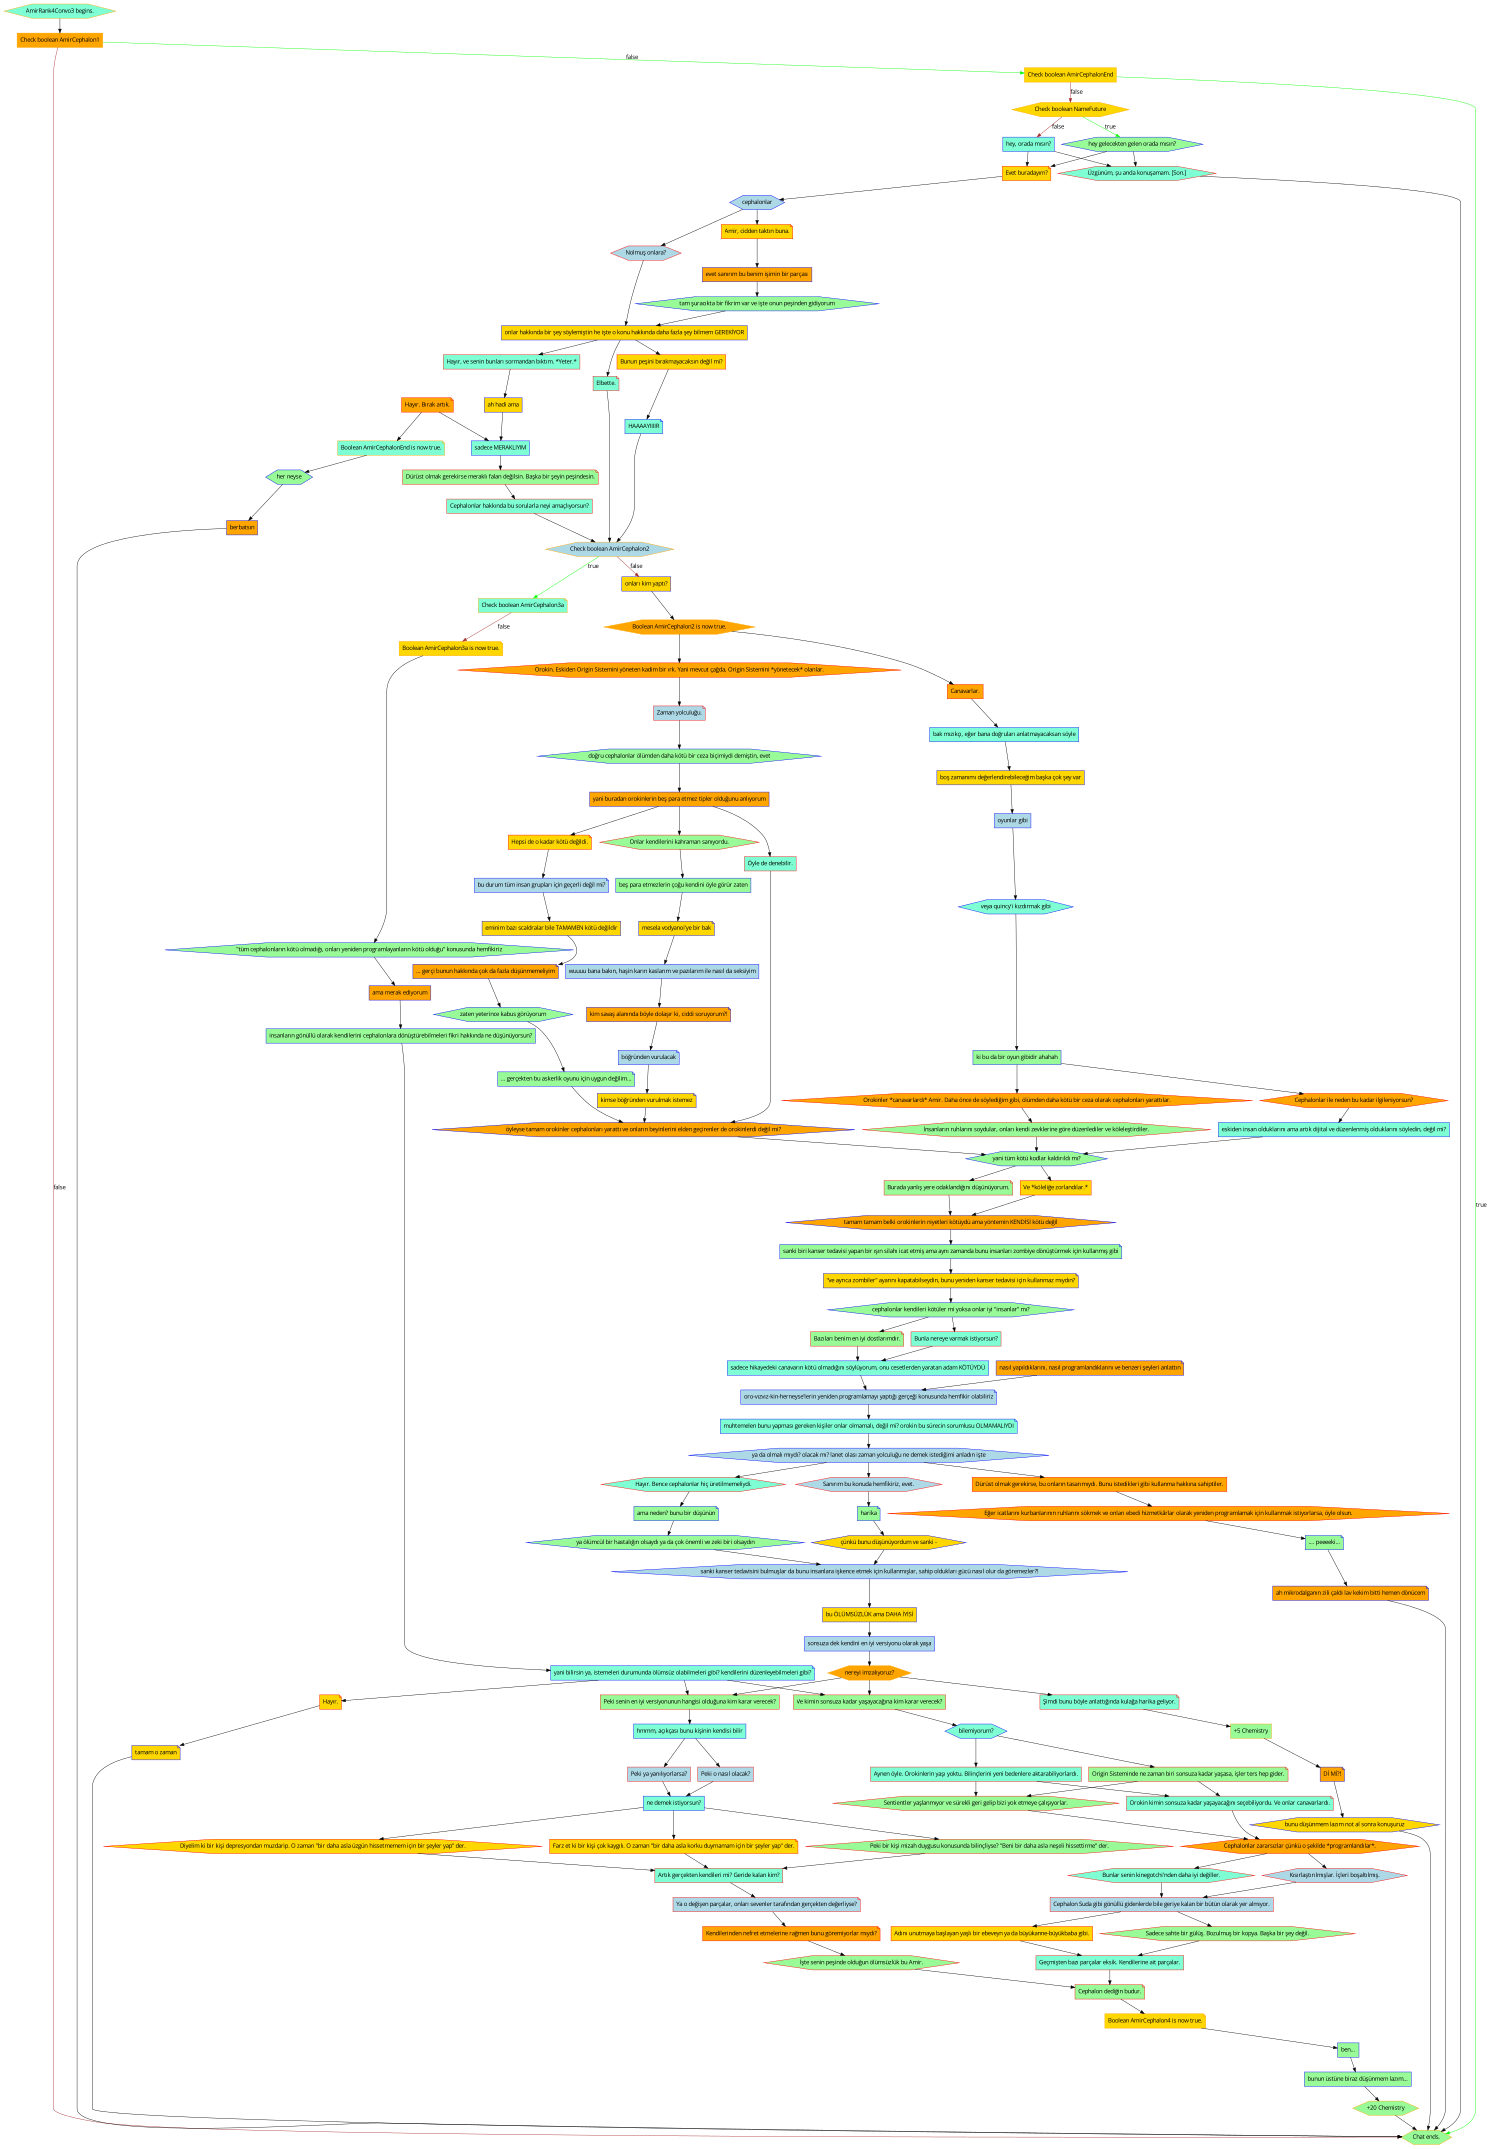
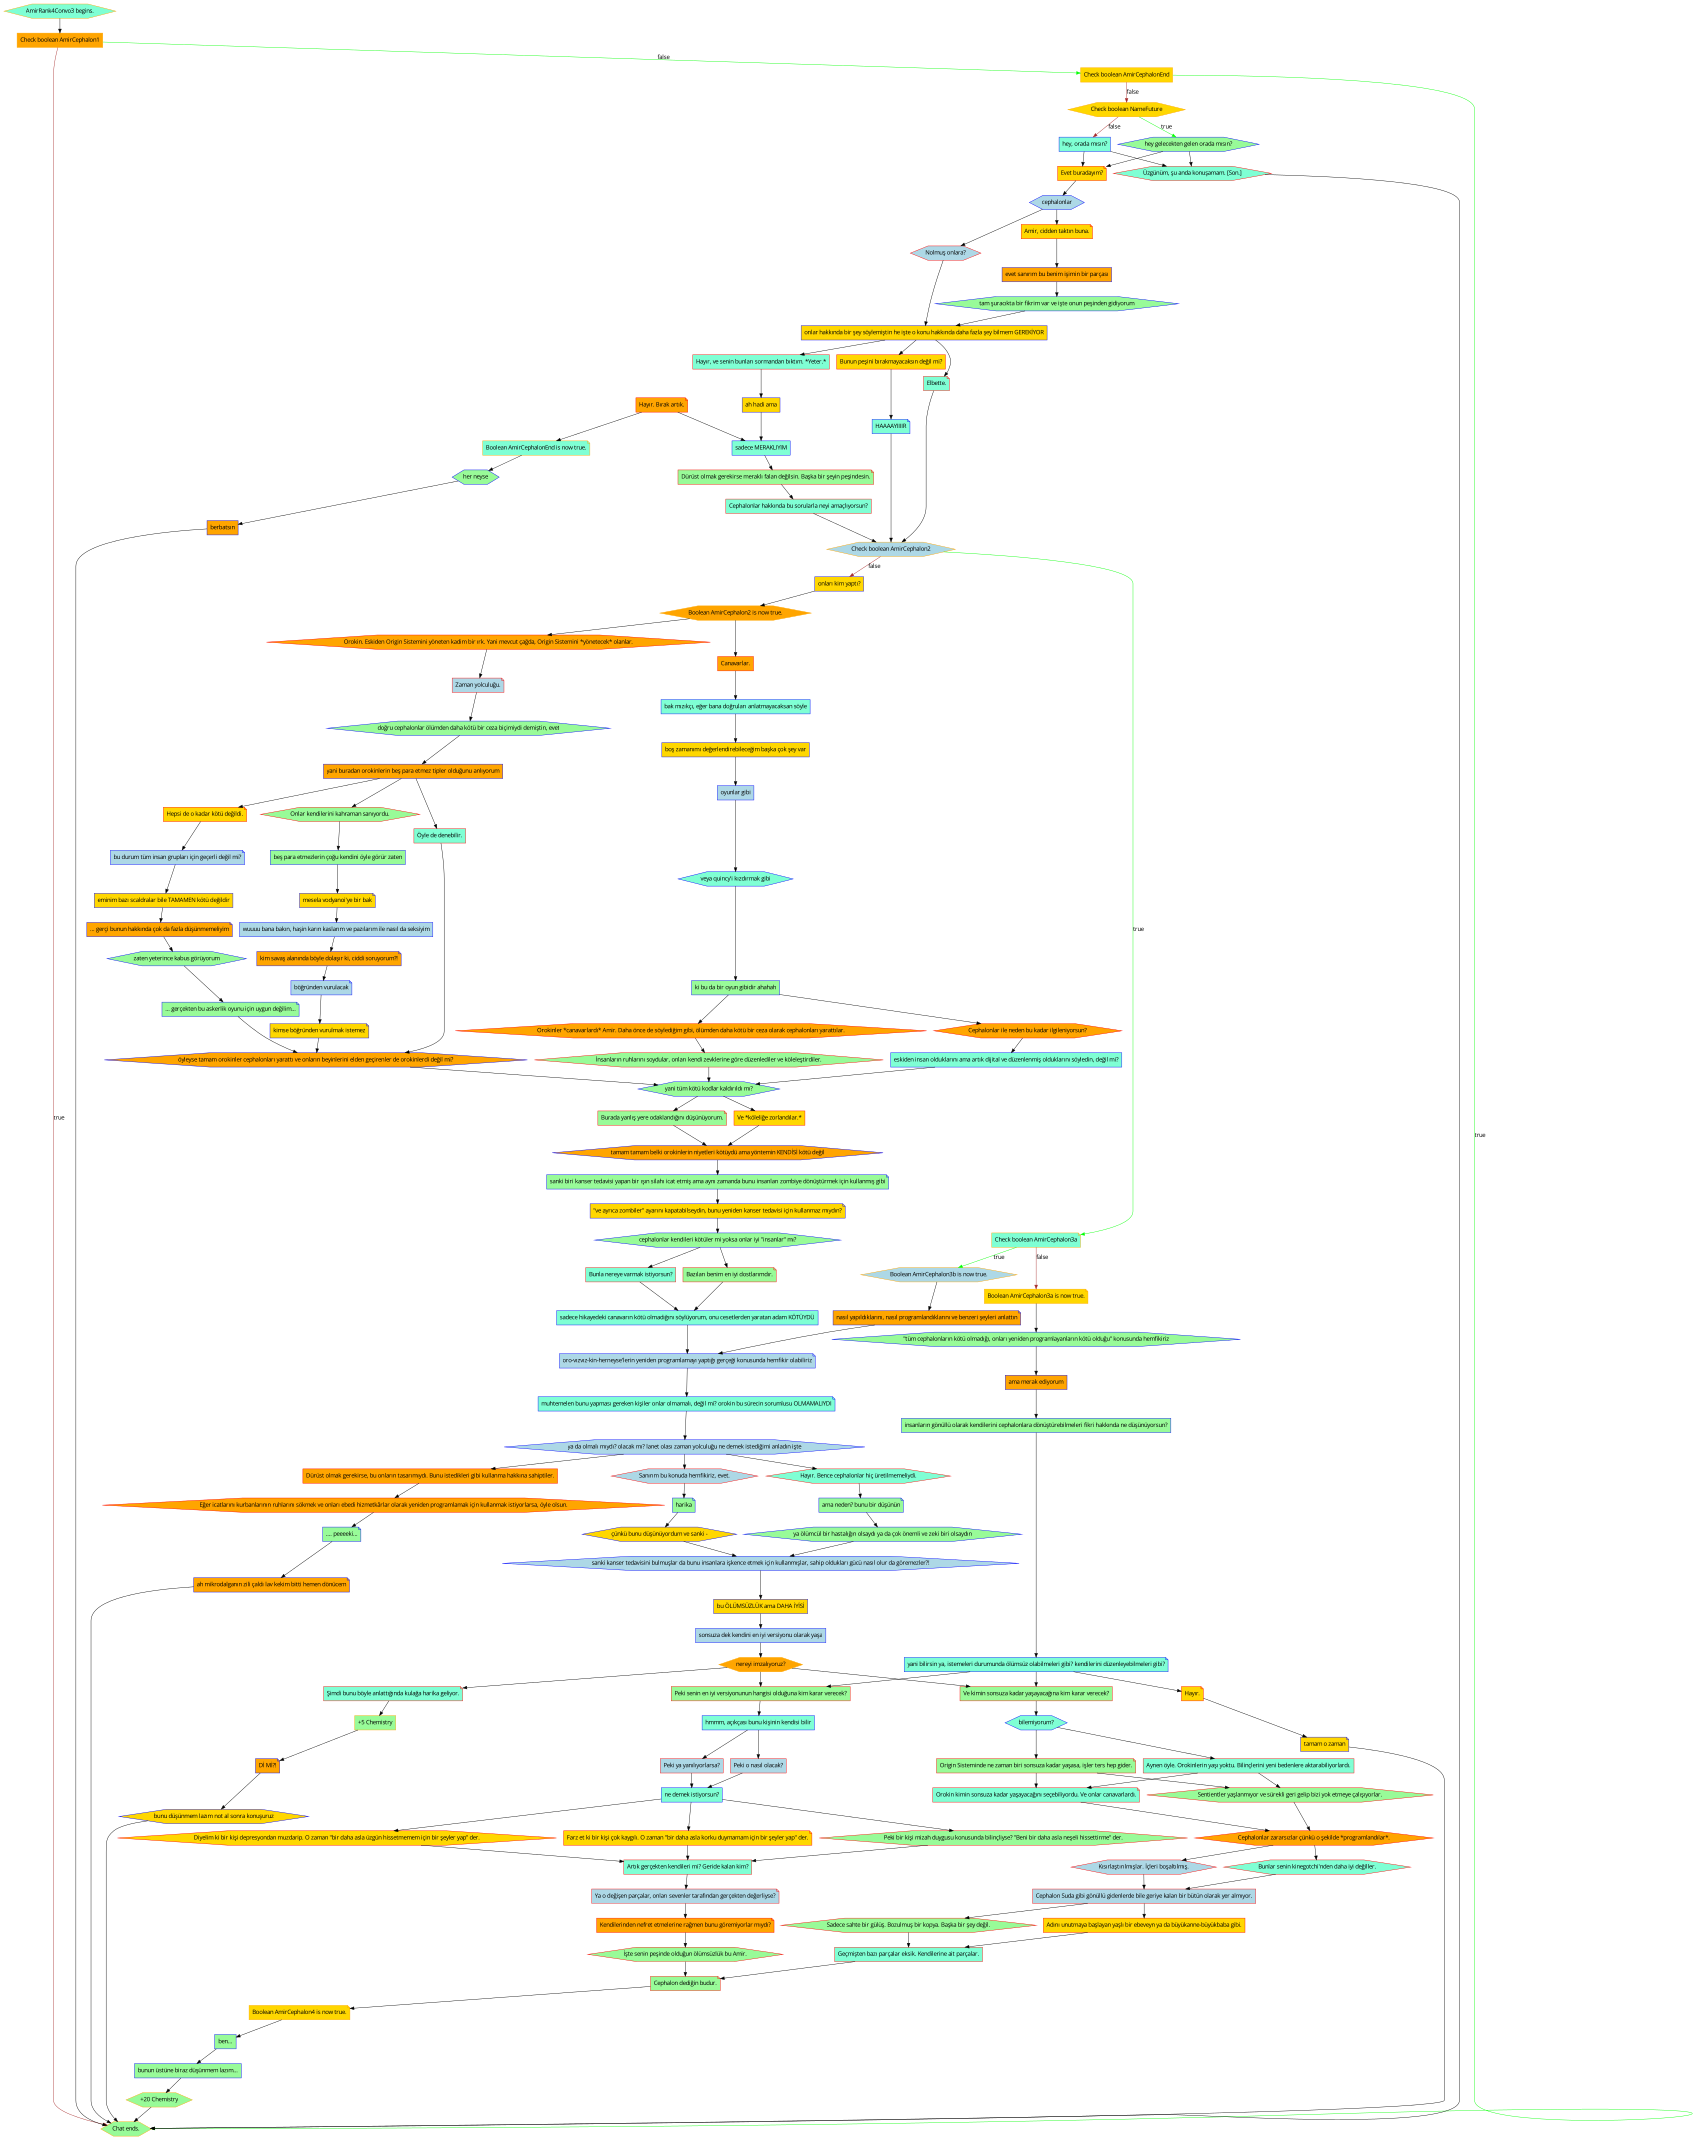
edge "Check boolean AmirCephalon1" -> "Chat ends.": label "false" -> "true"
node "Boolean AmirCephalon3b is now true.": added
